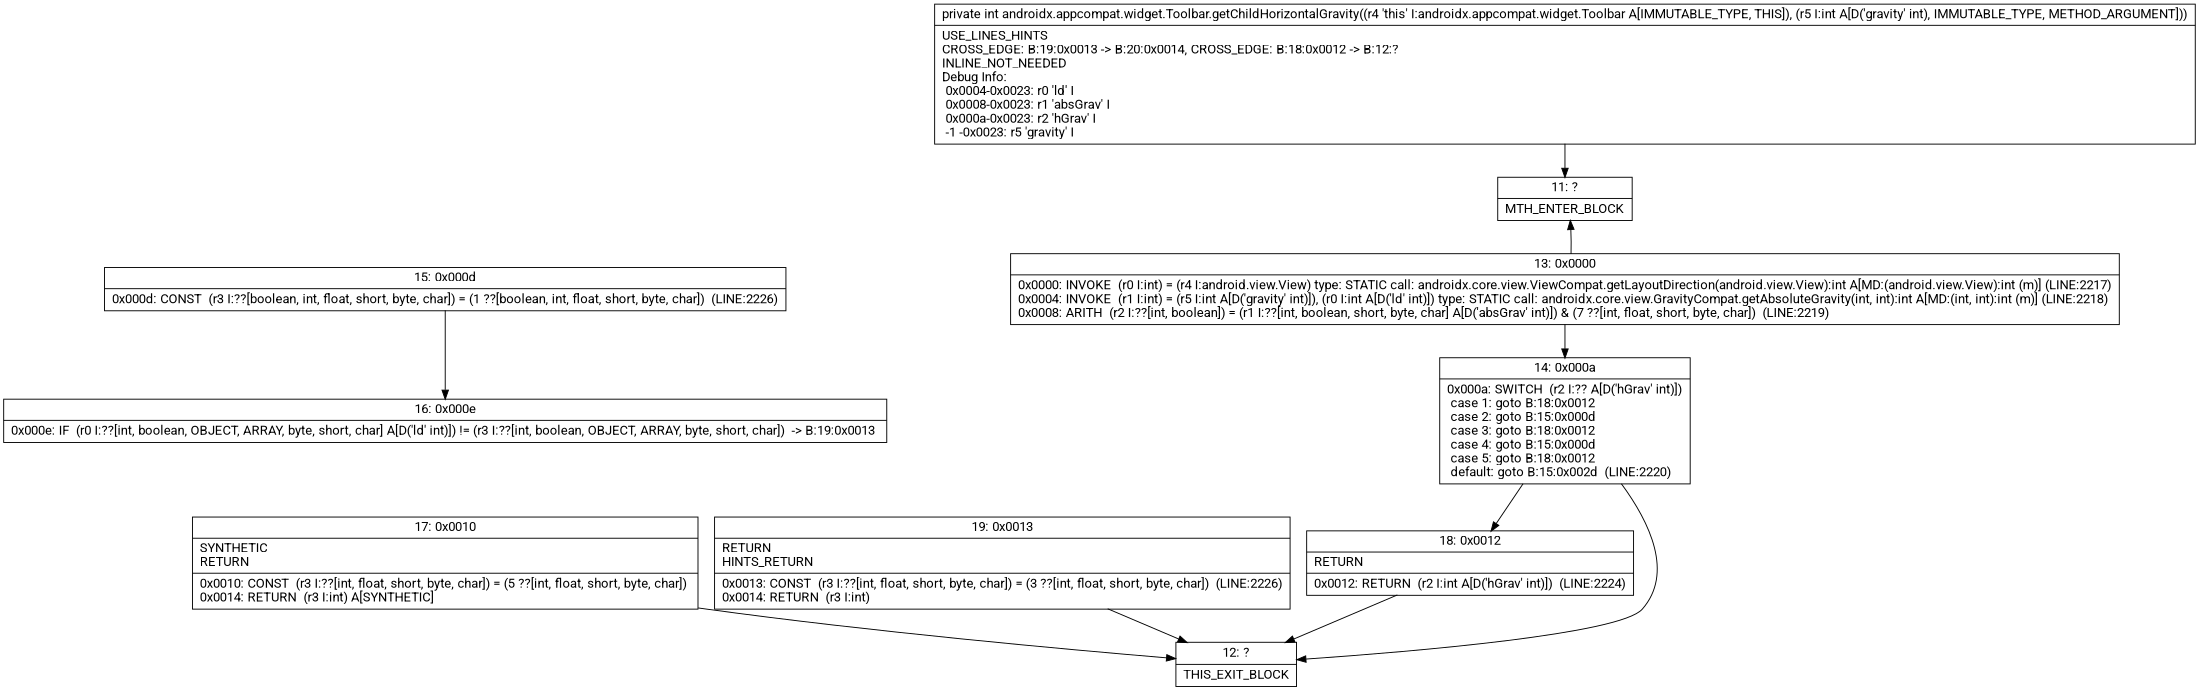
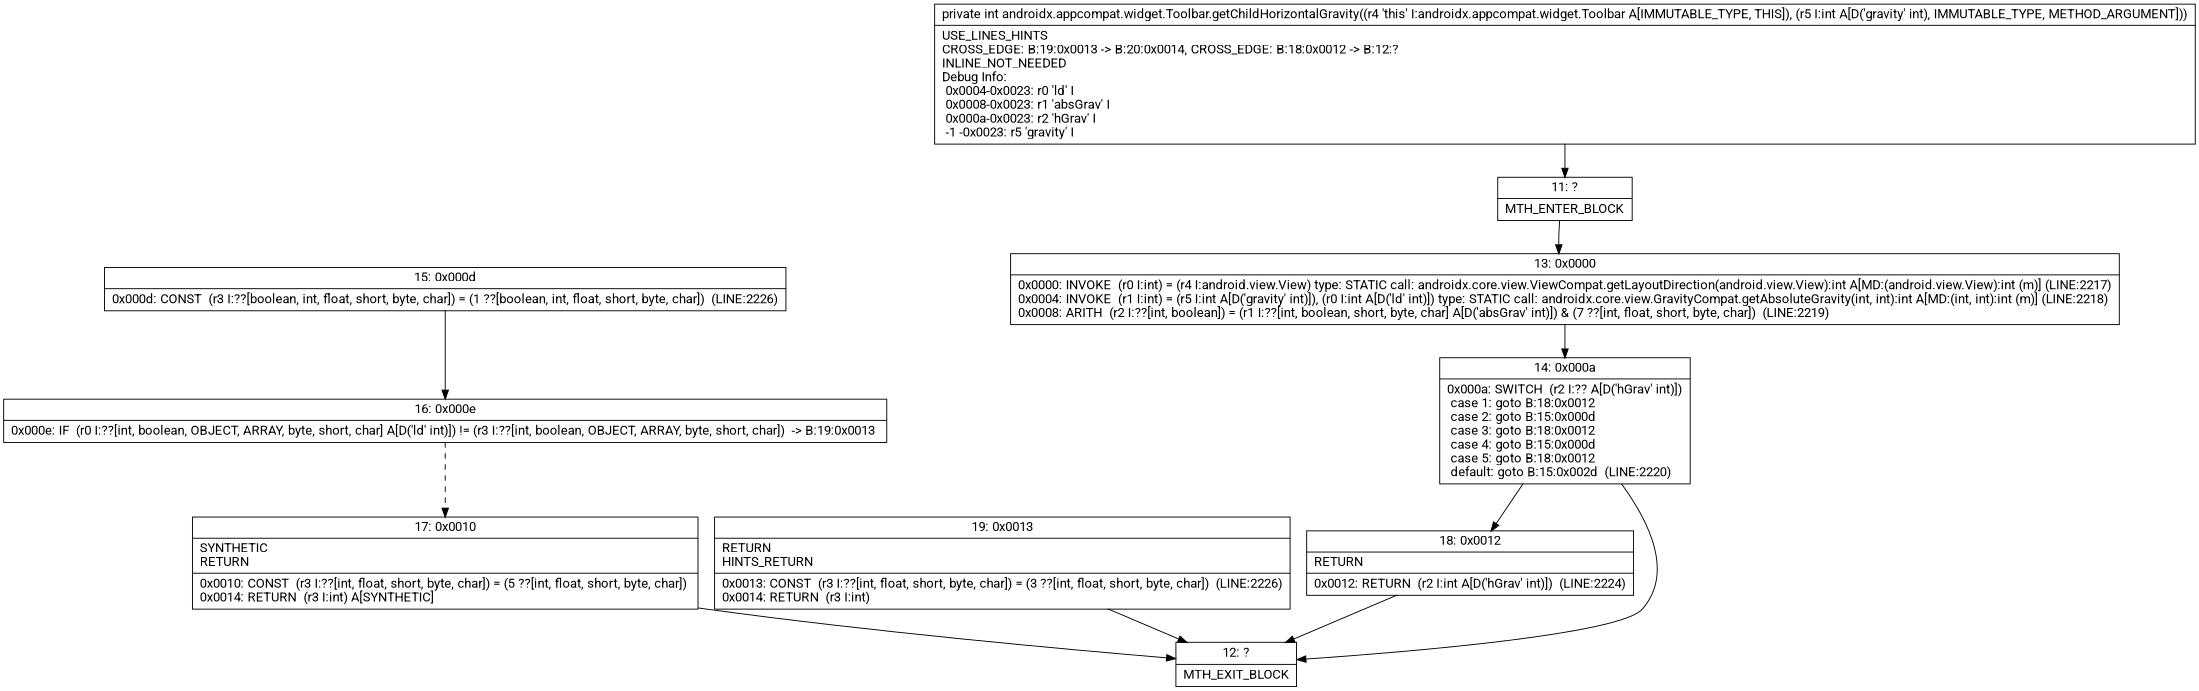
edge "13: 0x0000" -> "11: ?": reversed
edge "16: 0x000e" -> "17: 0x0010": added
node "12: ?": text "THIS_EXIT_BLOCK" -> "MTH_EXIT_BLOCK"
